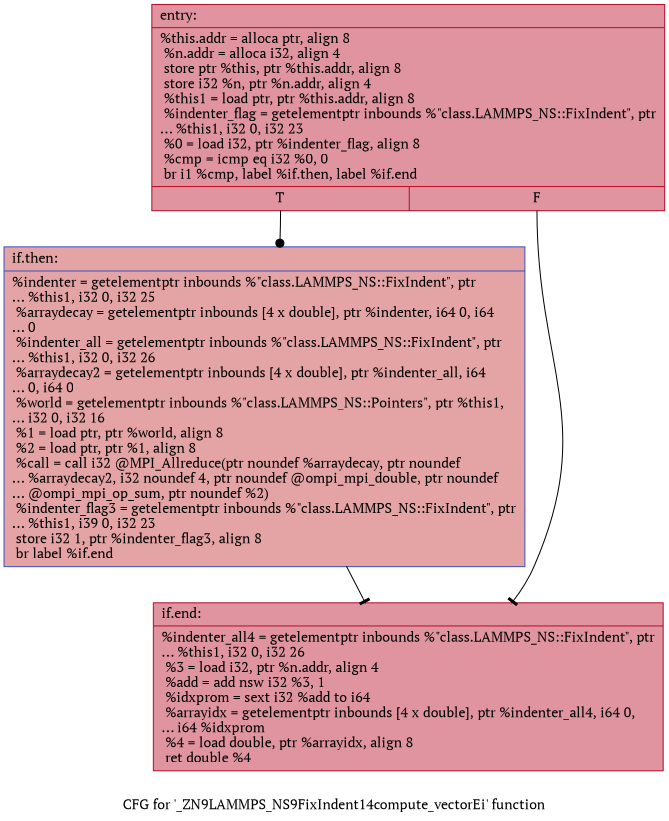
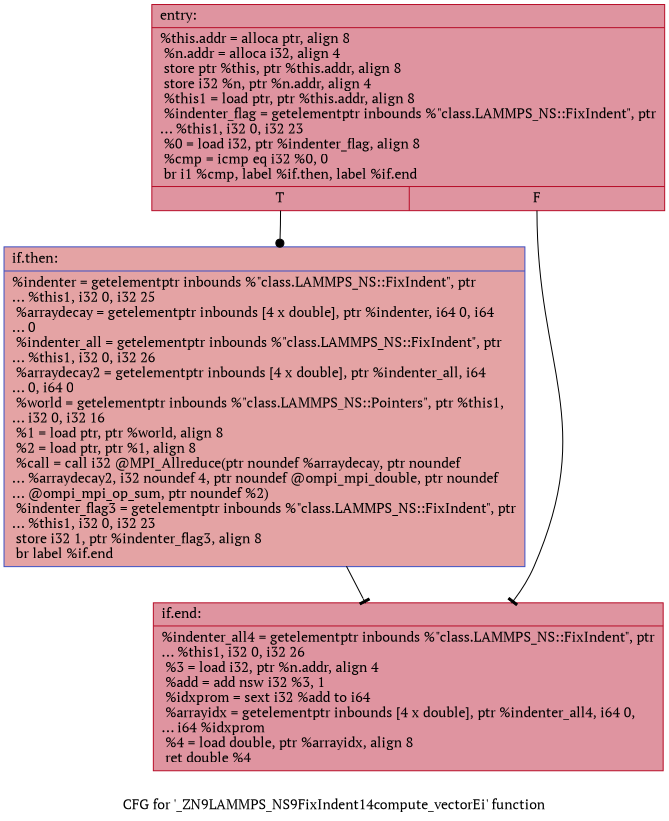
node "if.then:": text "... %this1, i39 0, i32 23" -> "... %this1, i32 0, i32 23"
